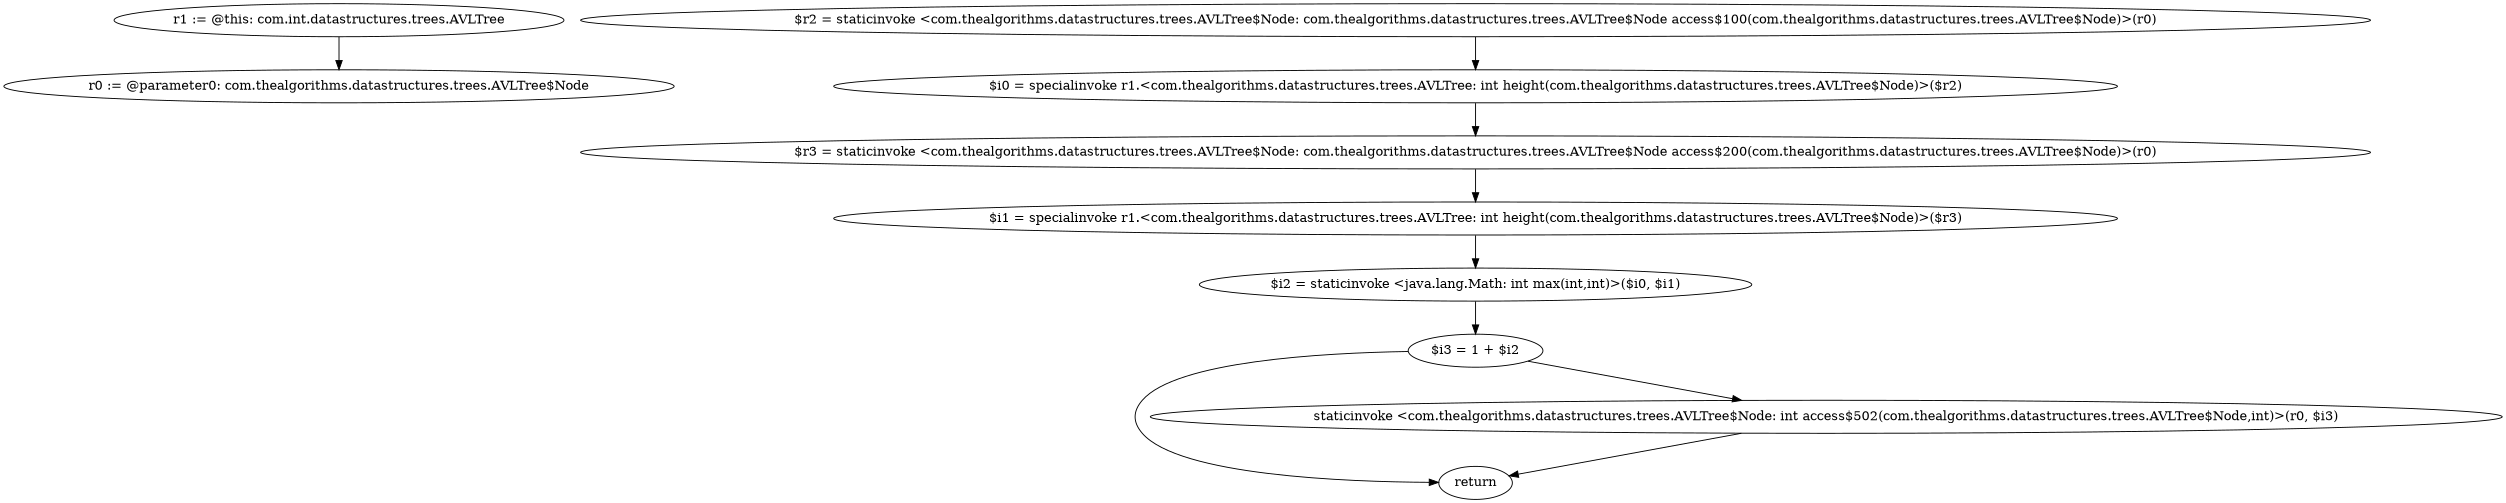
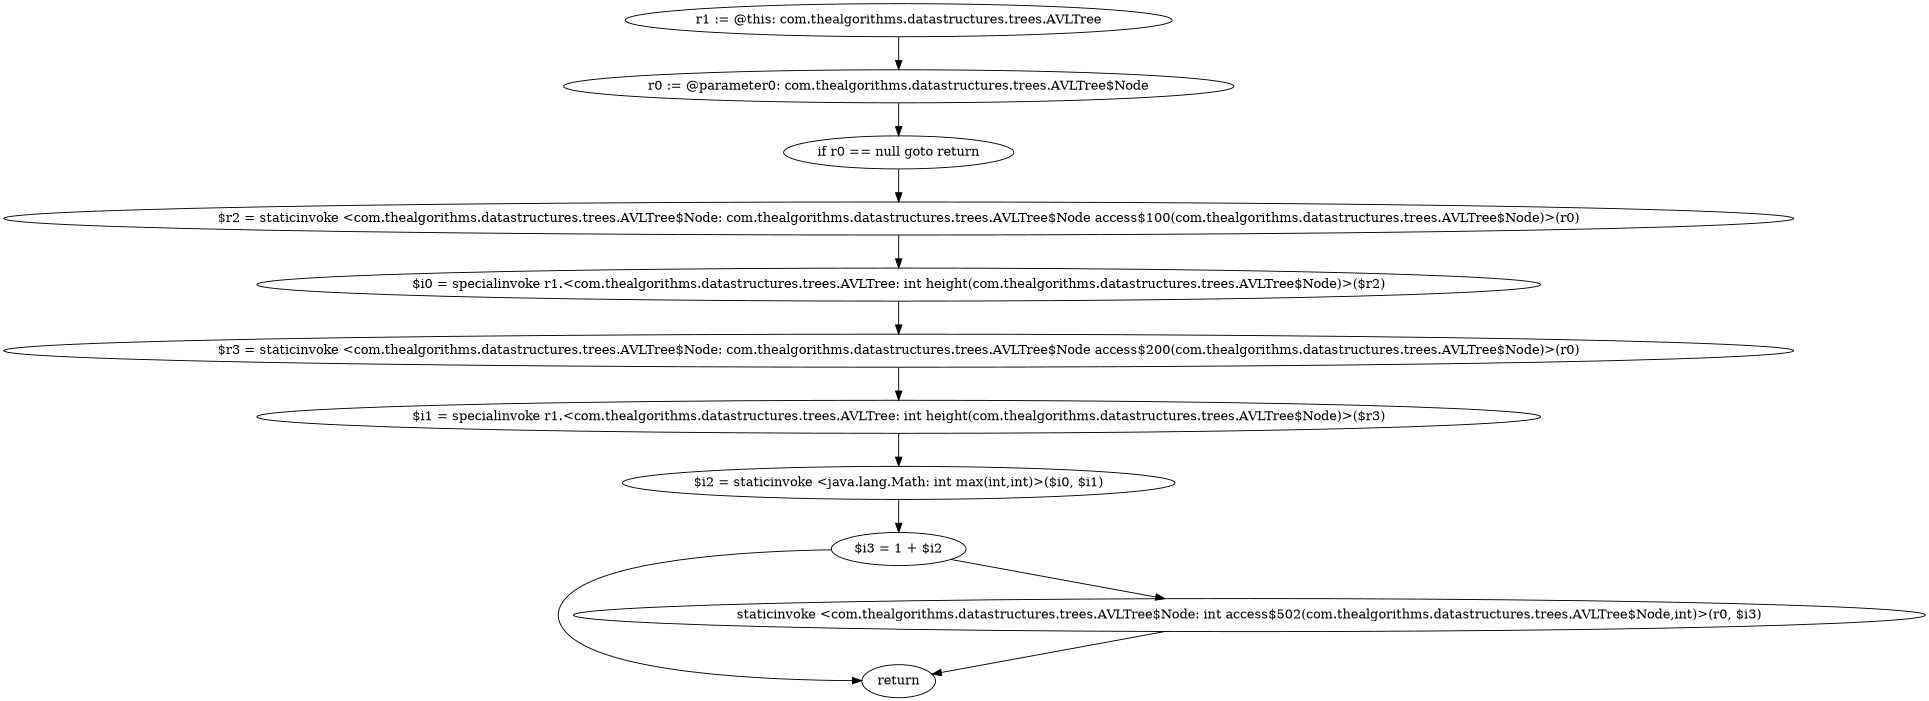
node "r1 := @this: com.int.datastructures.trees.AVLTree": label "r1 := @this: com.int.datastructures.trees.AVLTree" -> "r1 := @this: com.thealgorithms.datastructures.trees.AVLTree"
node "if r0 == null goto return": added
